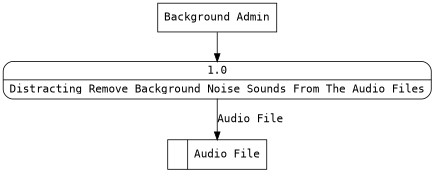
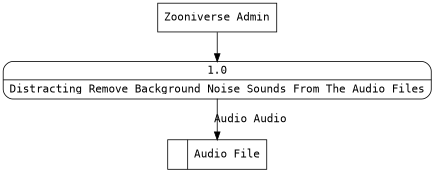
node "Background Admin": label "Background Admin" -> "Zooniverse Admin"
edge "1.0" -> "Audio File": label "Audio File" -> "Audio Audio"
